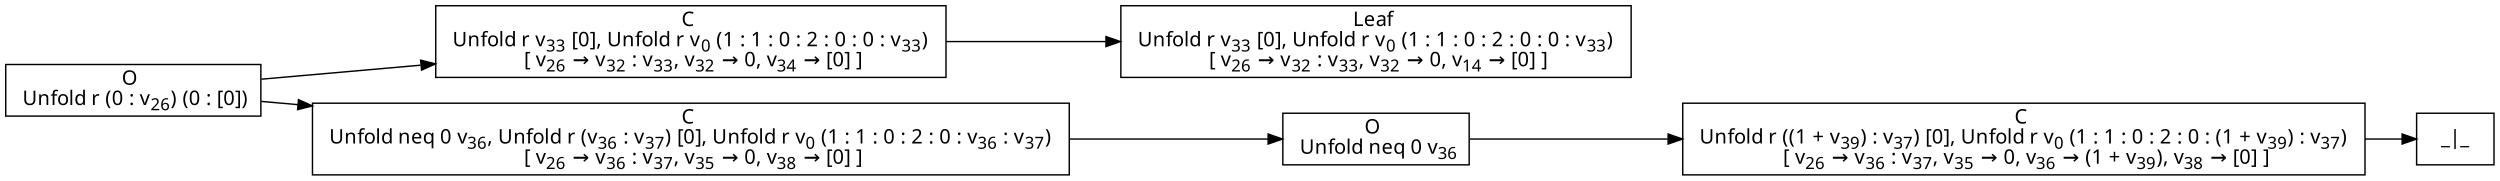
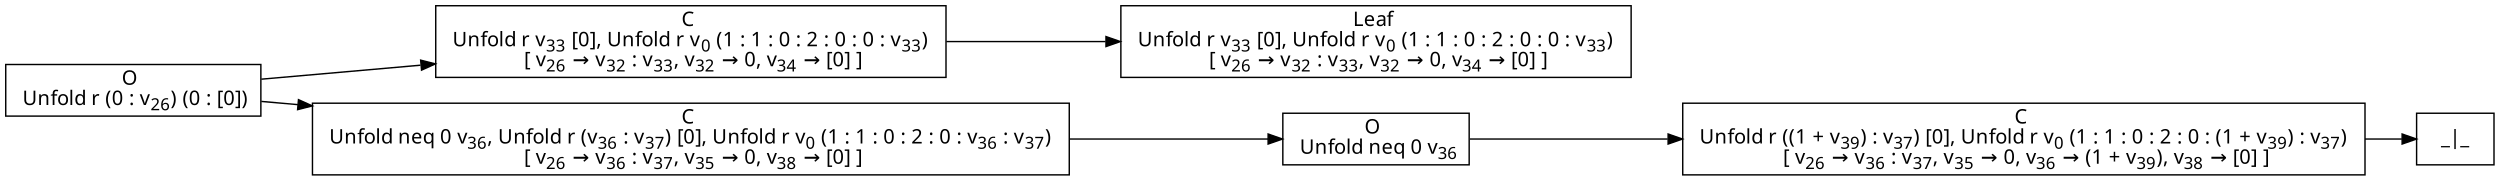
node "Leaf": text "14" -> "34"
